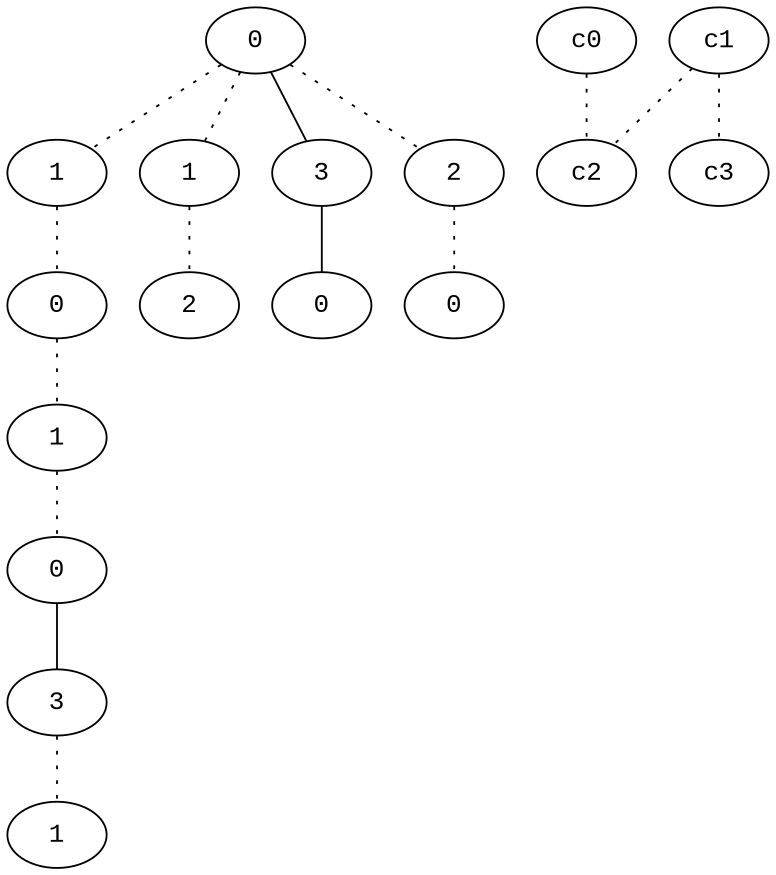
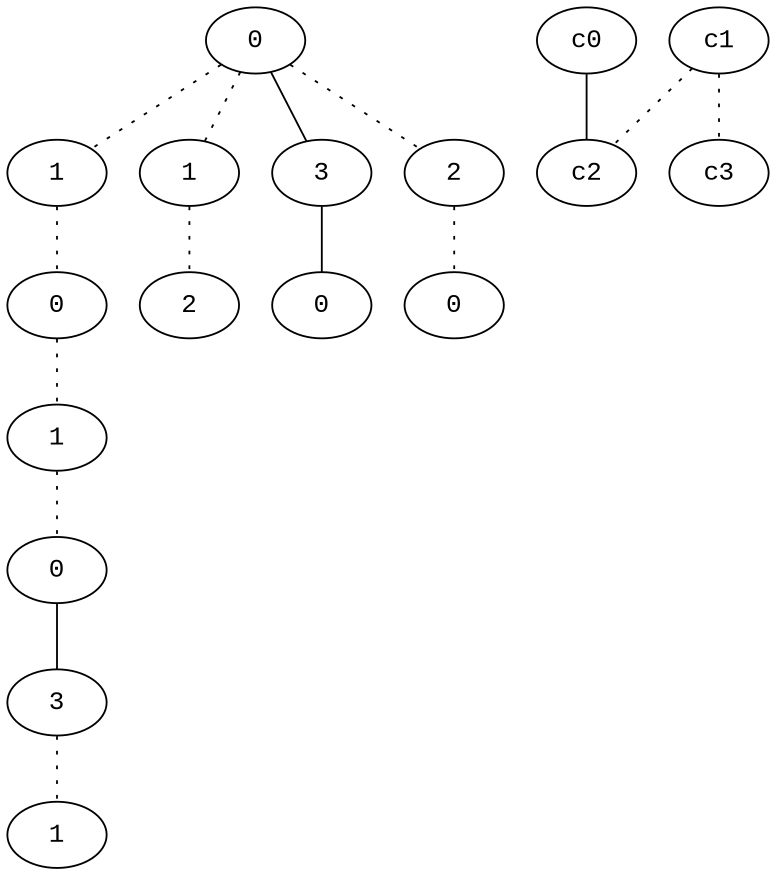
edge "c0" -- "c2": style dotted -> solid
